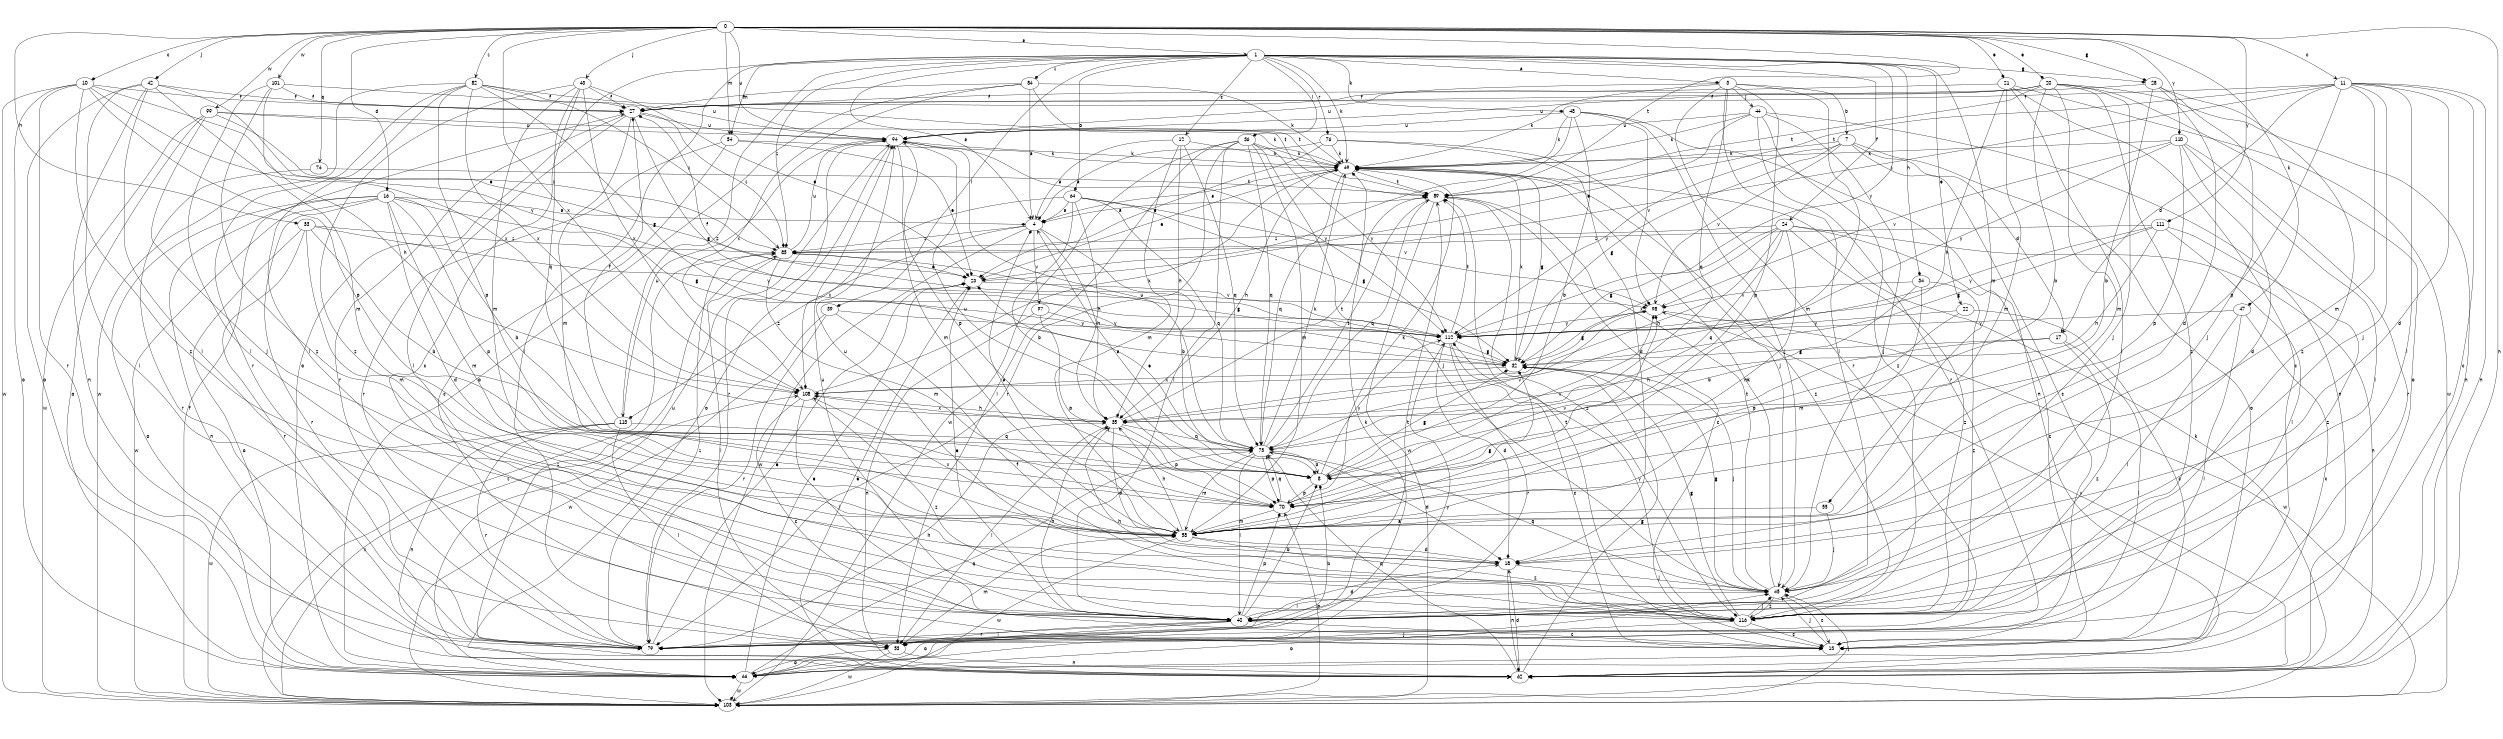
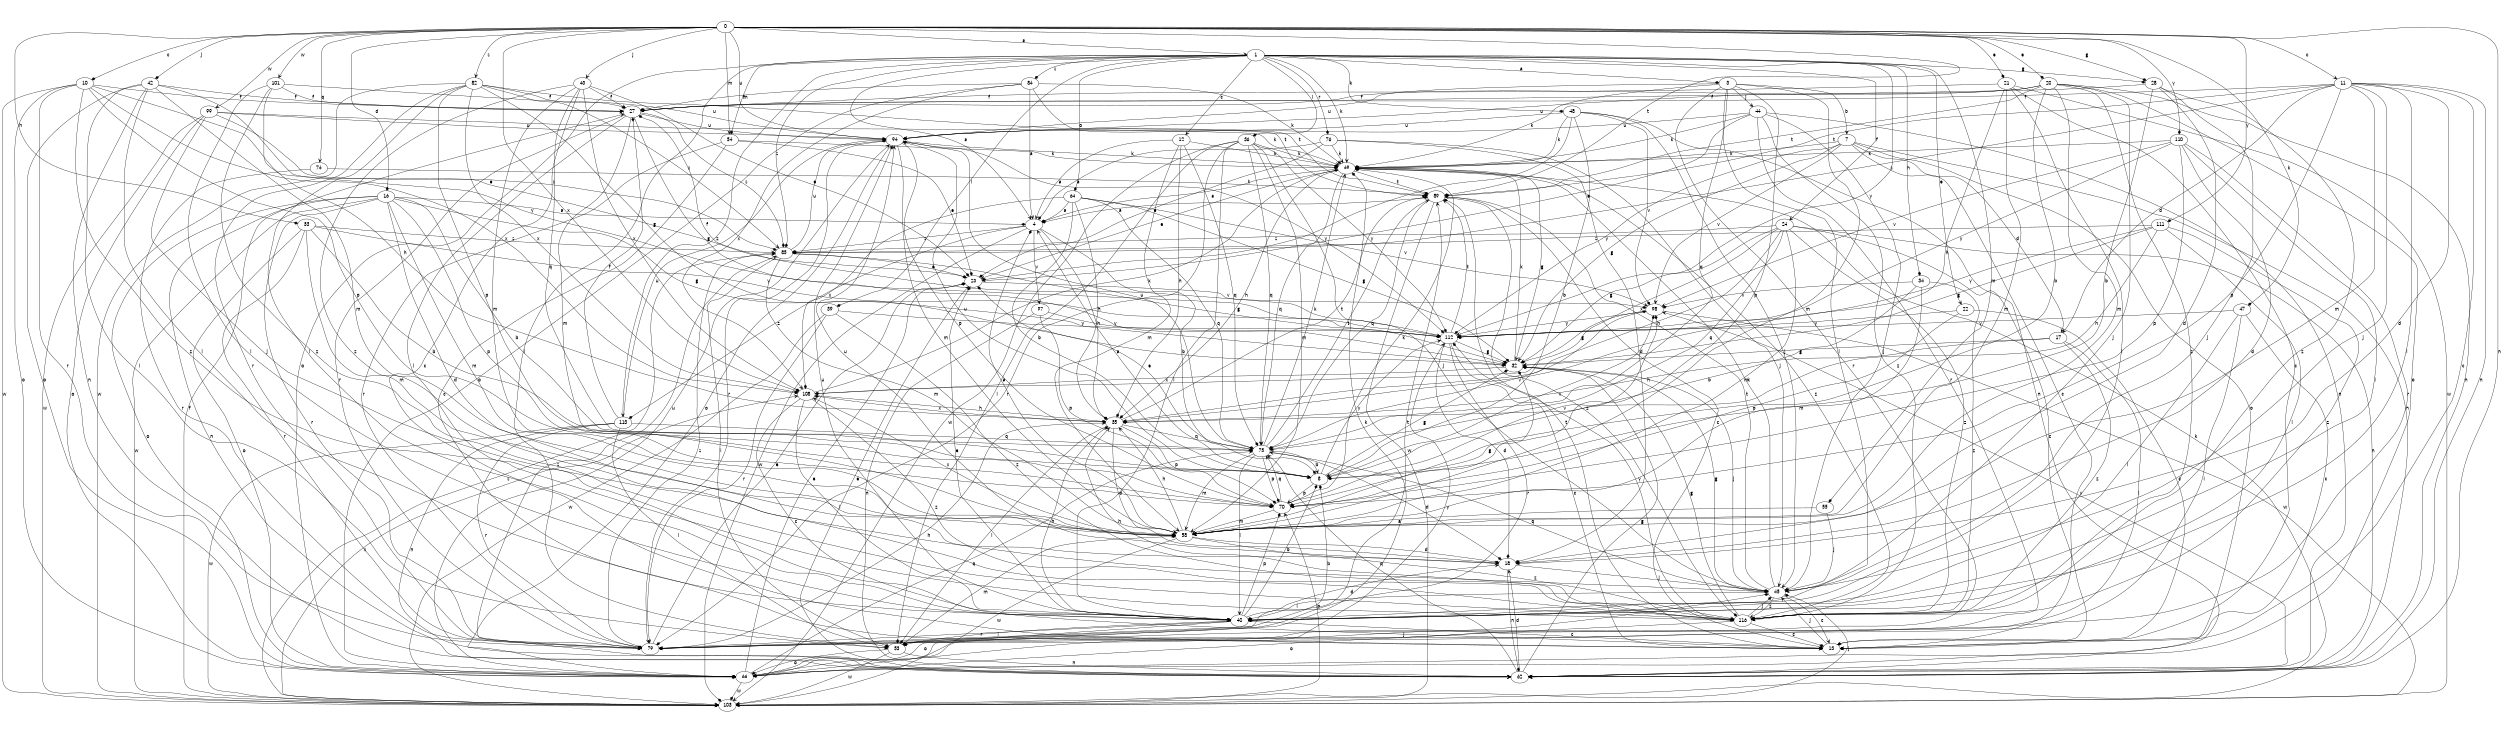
edge "39" -> "116": label "f" -> "z"
edge "7" -> "62": added, label "n"
